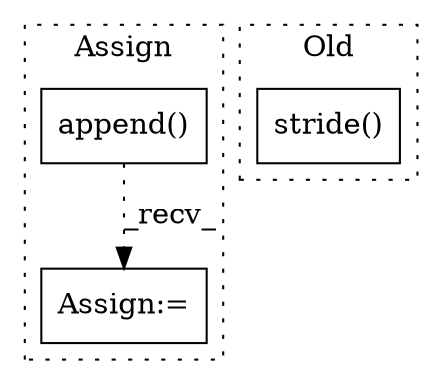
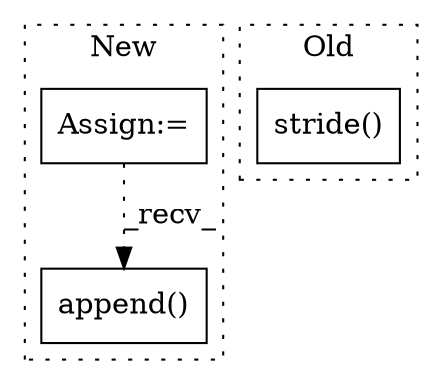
cluster "Assign": label "Assign" -> "New"
edge "append()" -> "Assign:=": reversed
